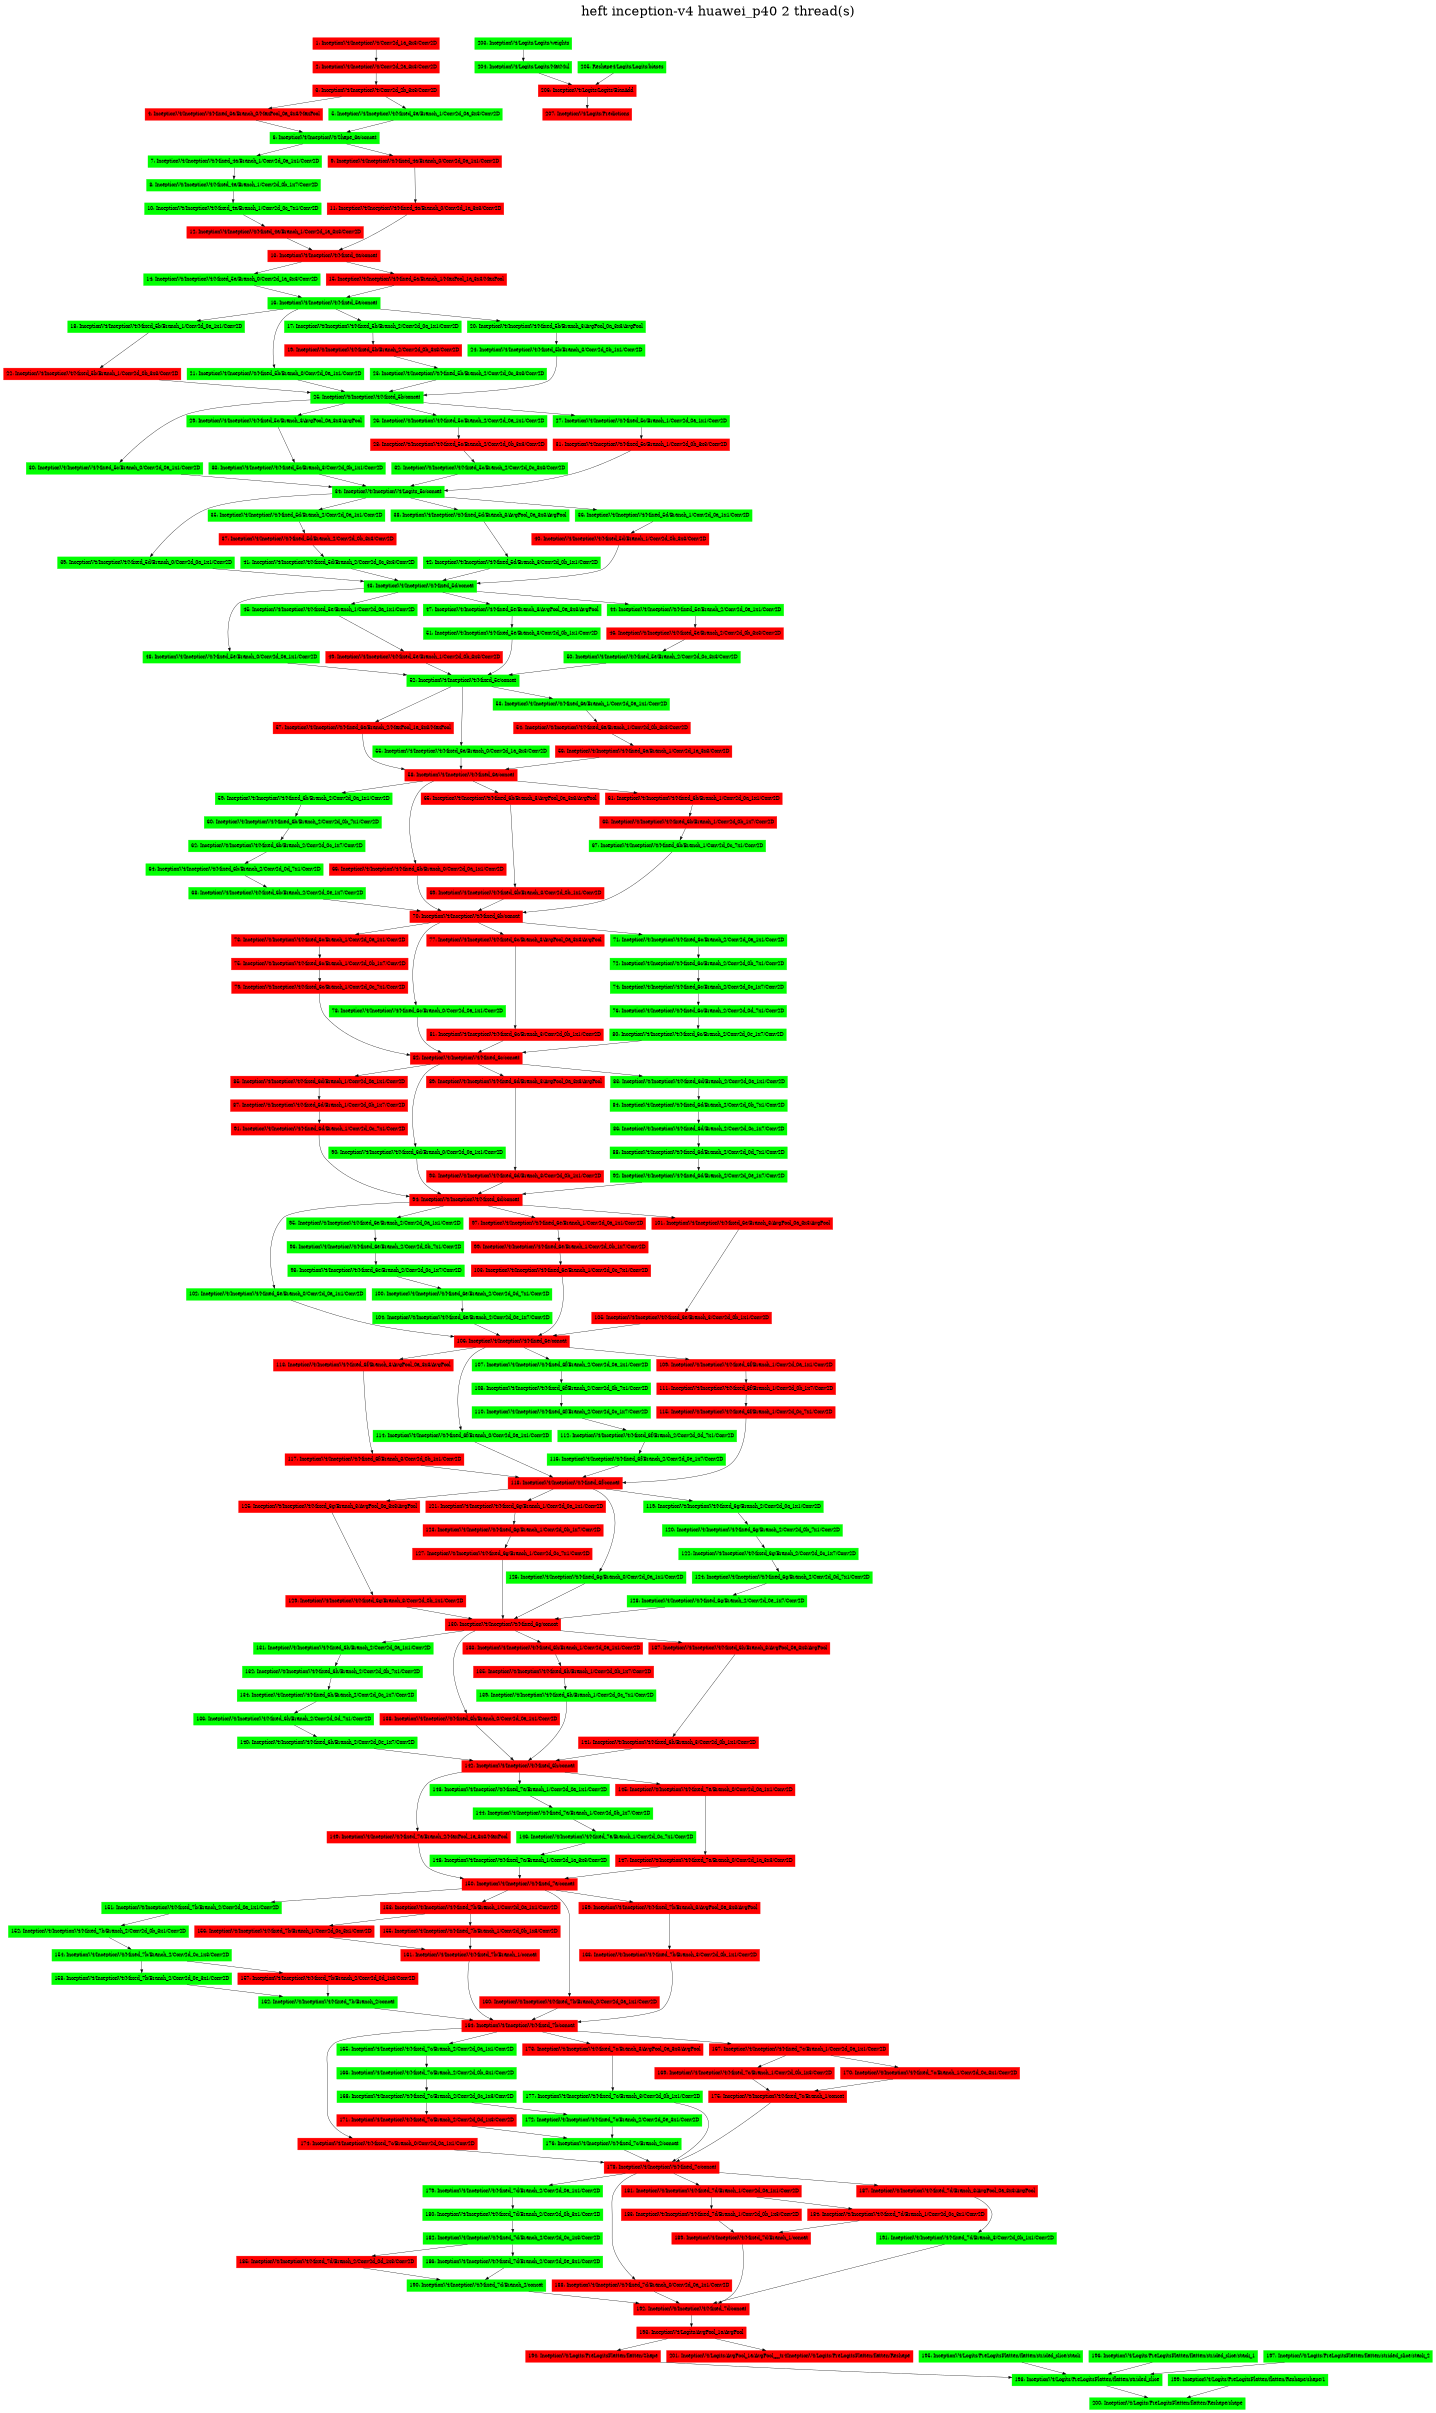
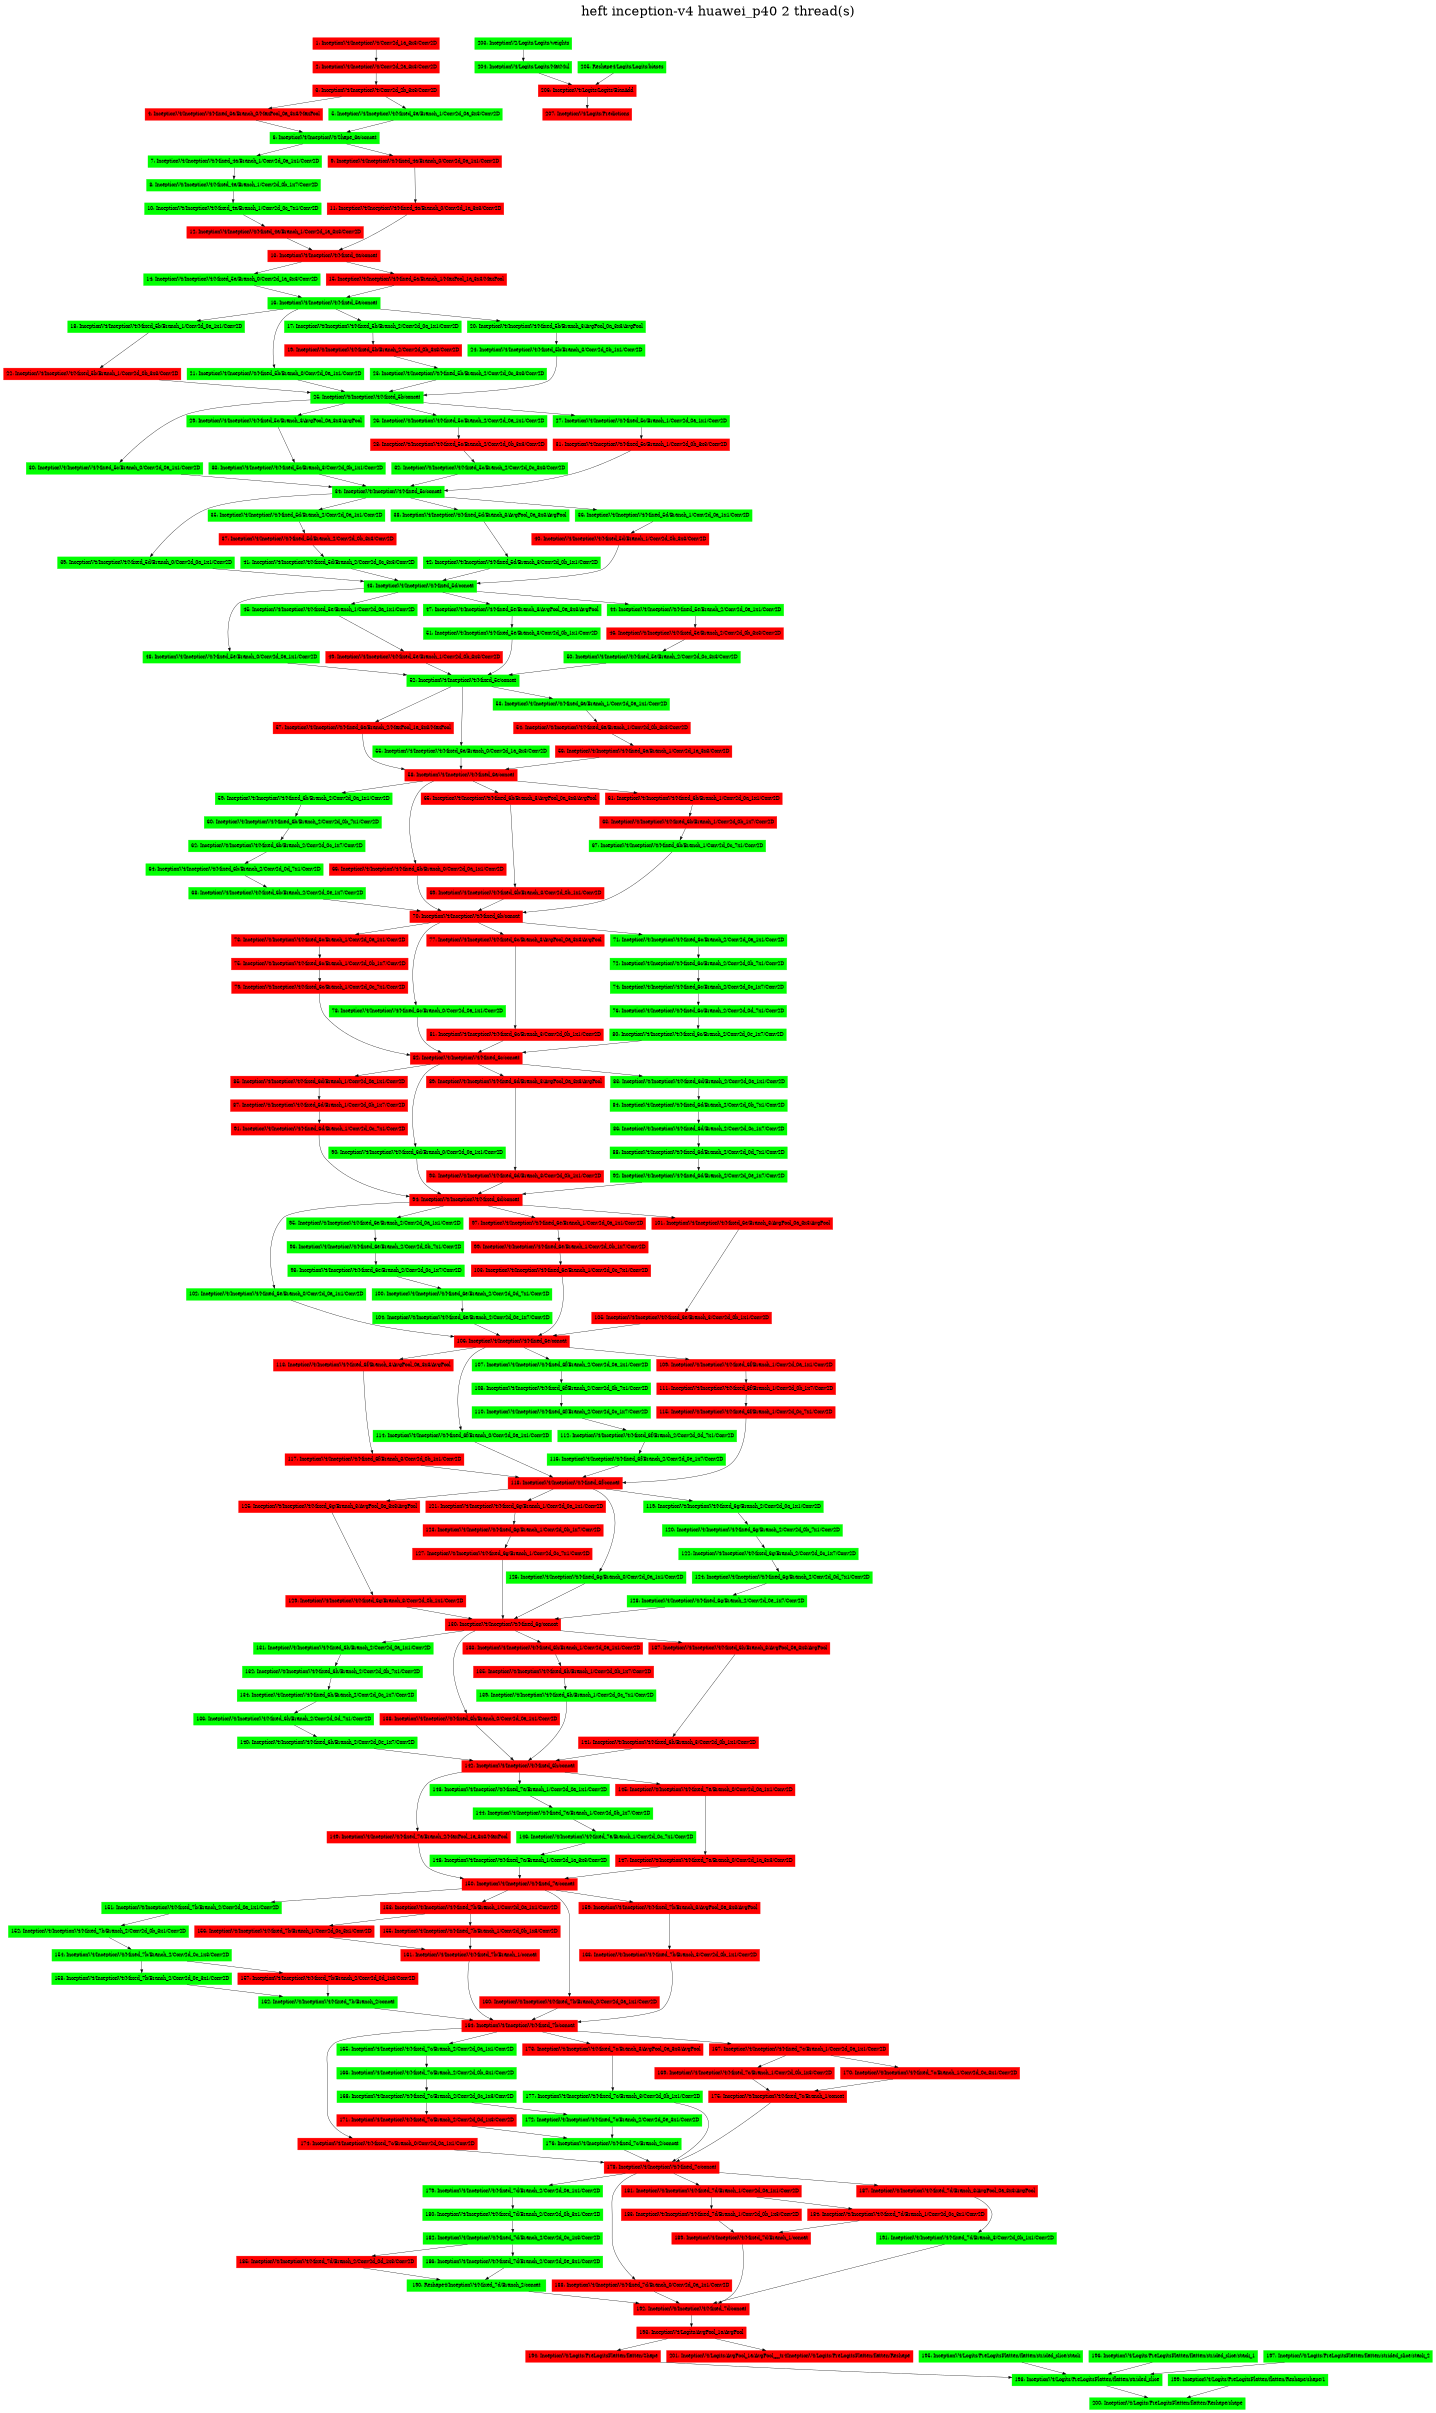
node "203: InceptionV4/Logits/Logits/weights": label "203: InceptionV4/Logits/Logits/weights" -> "203: InceptionV2/Logits/Logits/weights"
node "34: InceptionV4/InceptionV4/Logits_5c/concat": label "34: InceptionV4/InceptionV4/Logits_5c/concat" -> "34: InceptionV4/InceptionV4/Mixed_5c/concat"
node "190: InceptionV4/InceptionV4/Mixed_7d/Branch_2/concat": label "190: InceptionV4/InceptionV4/Mixed_7d/Branch_2/concat" -> "190: Reshape4/InceptionV4/Mixed_7d/Branch_2/concat"
